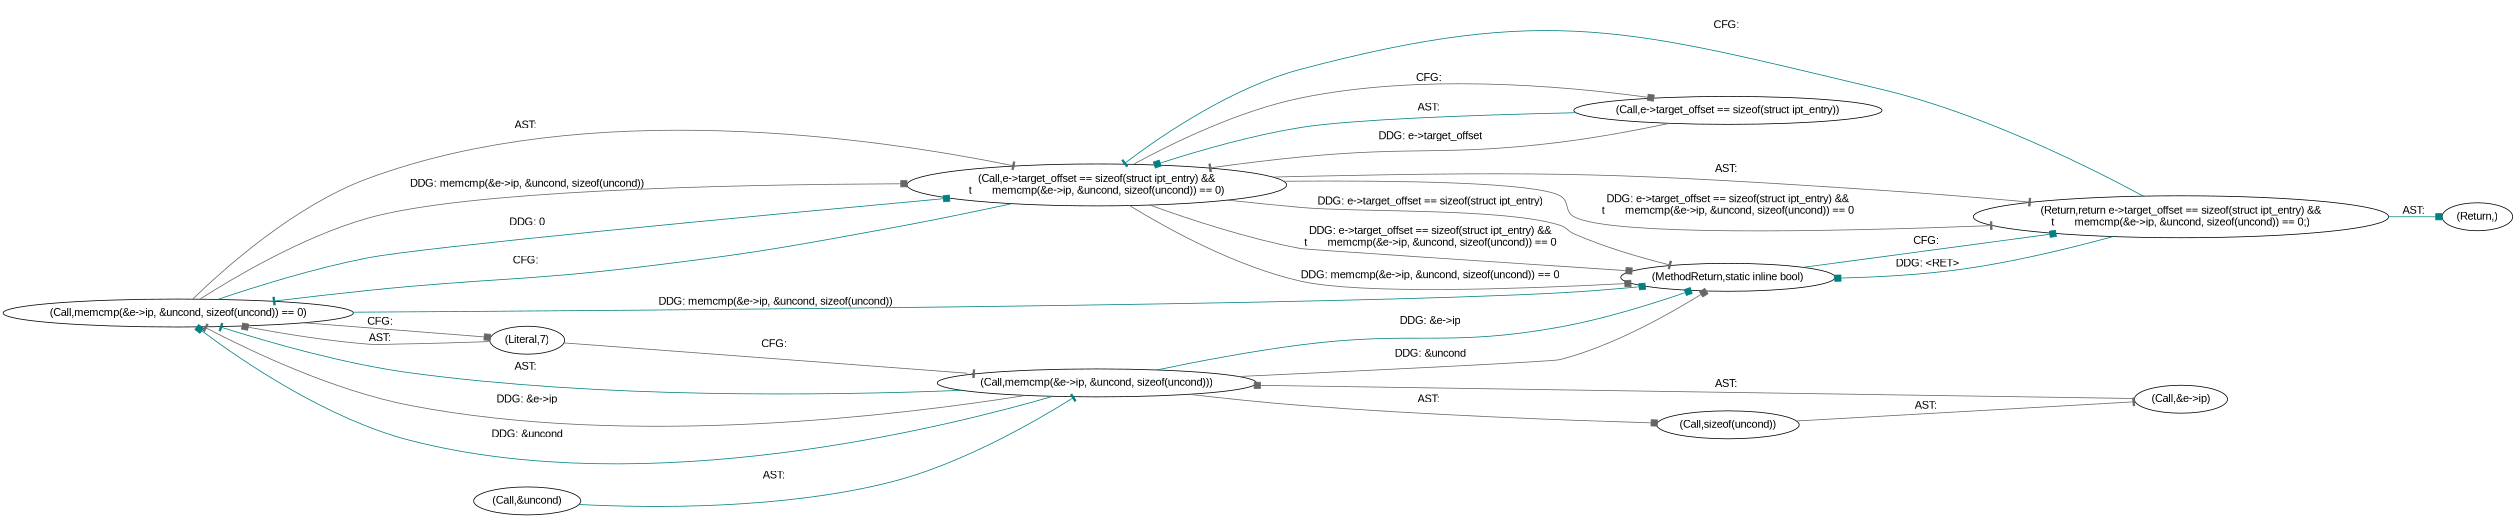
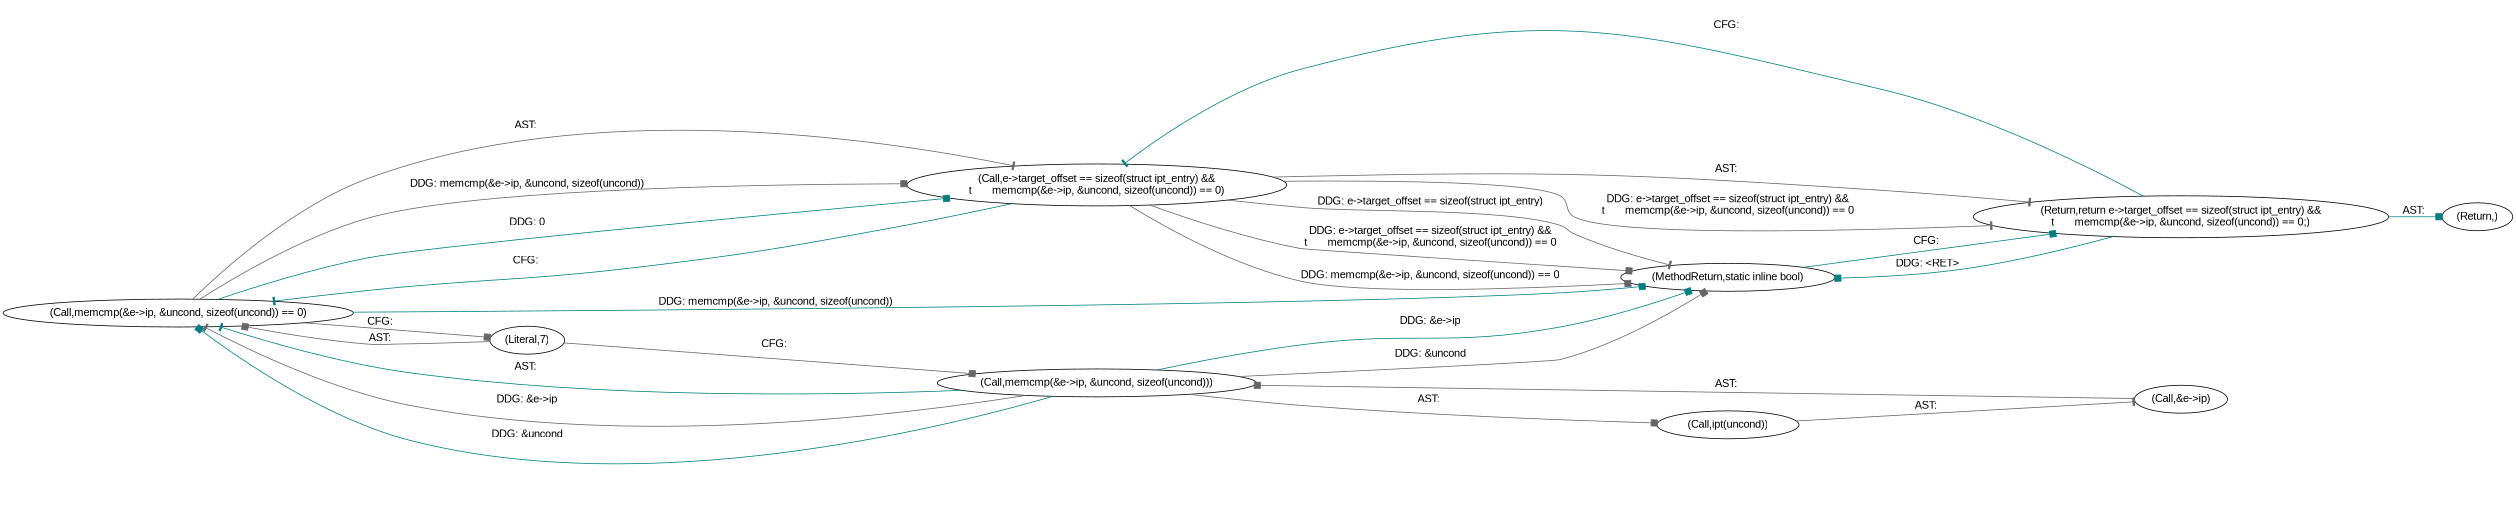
node "(Call,e->target_offset == sizeof(struct ipt_entry))": removed
edge "(Literal,7)" -> "(Call,memcmp(&e->ip, &uncond, sizeof(uncond)))": arrowhead tee -> box
node "(Call,sizeof(uncond))": label "(Call,sizeof(uncond))" -> "(Call,ipt(uncond))"
node "(Call,&uncond)": removed
